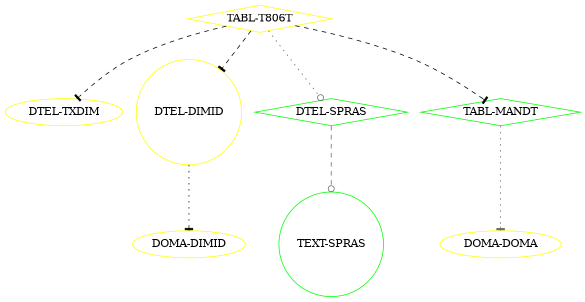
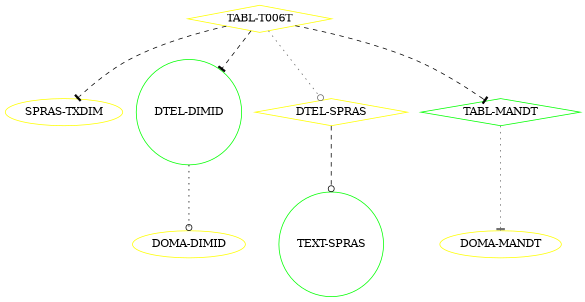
node "TABL-T806T": label "TABL-T806T" -> "TABL-T006T"
node "DTEL-TXDIM": label "DTEL-TXDIM" -> "SPRAS-TXDIM"
node "DTEL-DIMID": color yellow -> green
node "DTEL-SPRAS": color green -> yellow
edge "DTEL-SPRAS" -> "TEXT-SPRAS": color gray40 -> black
edge "DTEL-DIMID" -> "DOMA-DIMID": arrowhead tee -> odot
node "DOMA-DOMA": label "DOMA-DOMA" -> "DOMA-MANDT"
